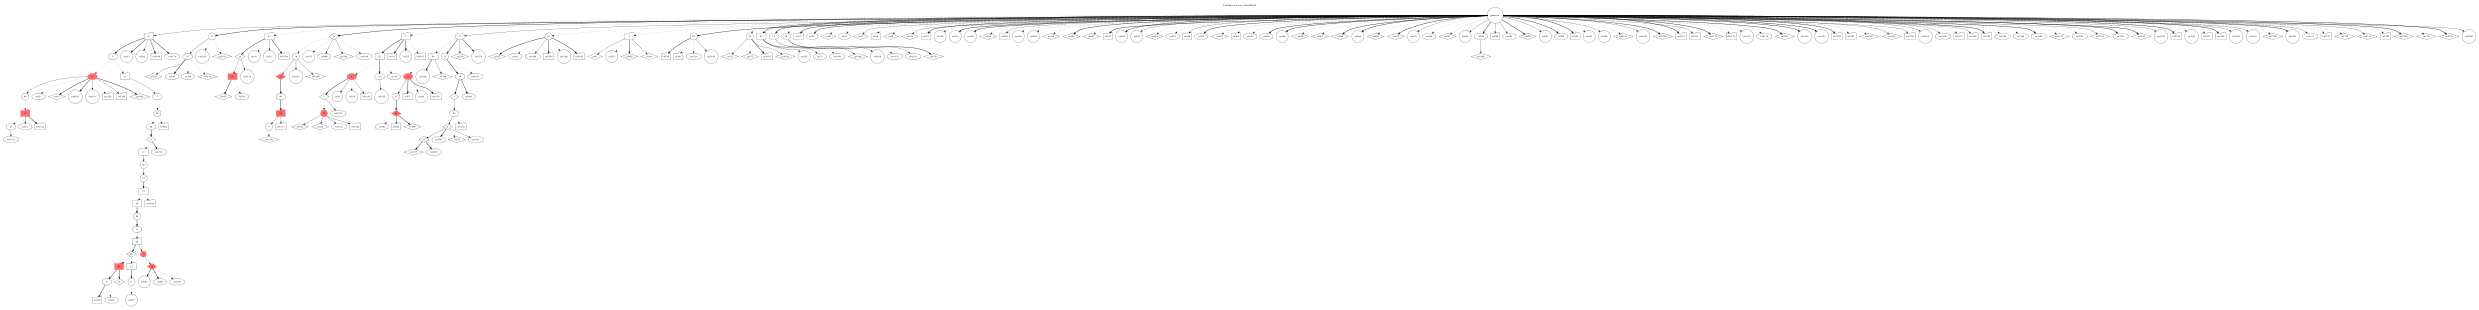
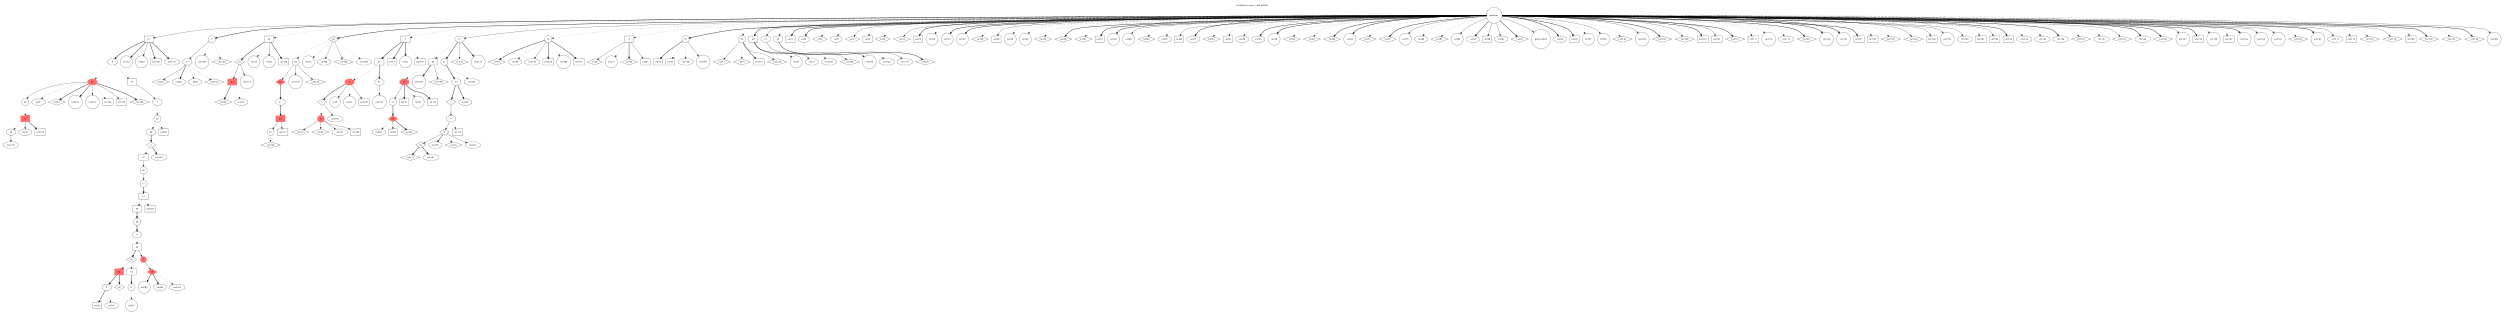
edge "germline" -> "13": style bold -> solid
node "cell93": label "cell93" -> "germline93"
node "cell162": shape folder -> circle
edge "cell86" -> "cell106": now "germline" -> "cell106"
node "cell49": shape diamond -> folder
node "cell18": removed
